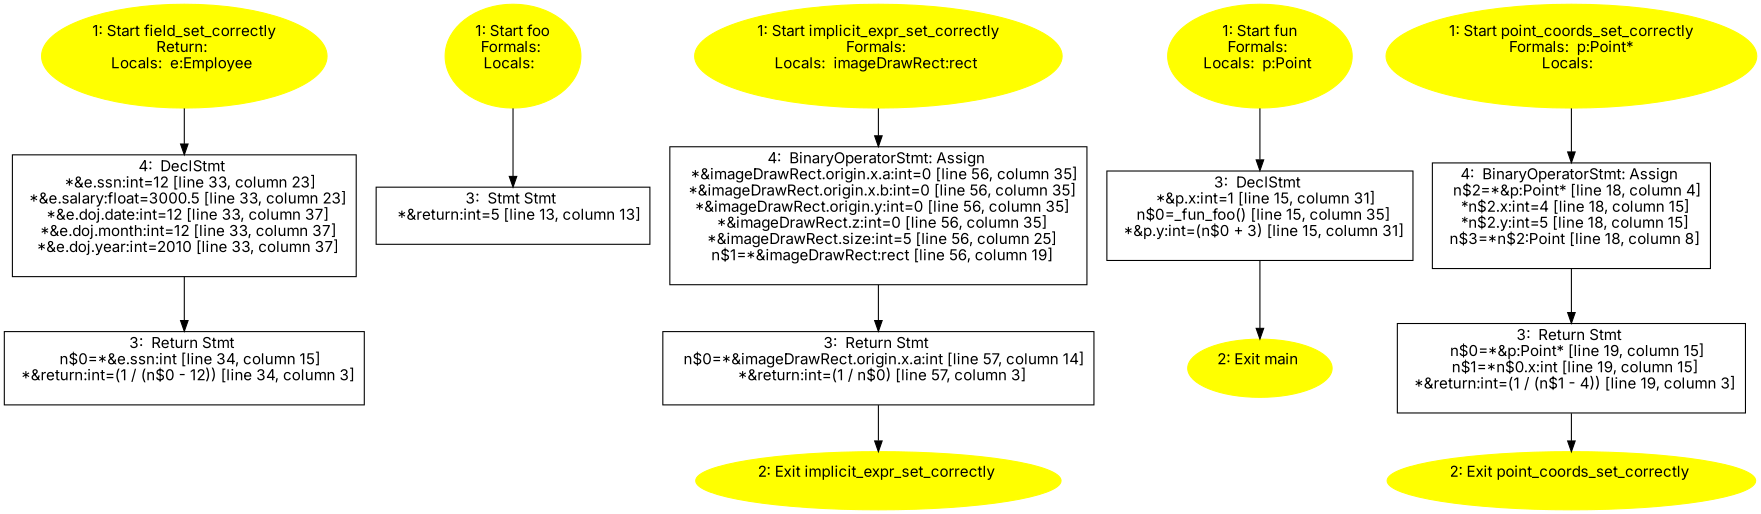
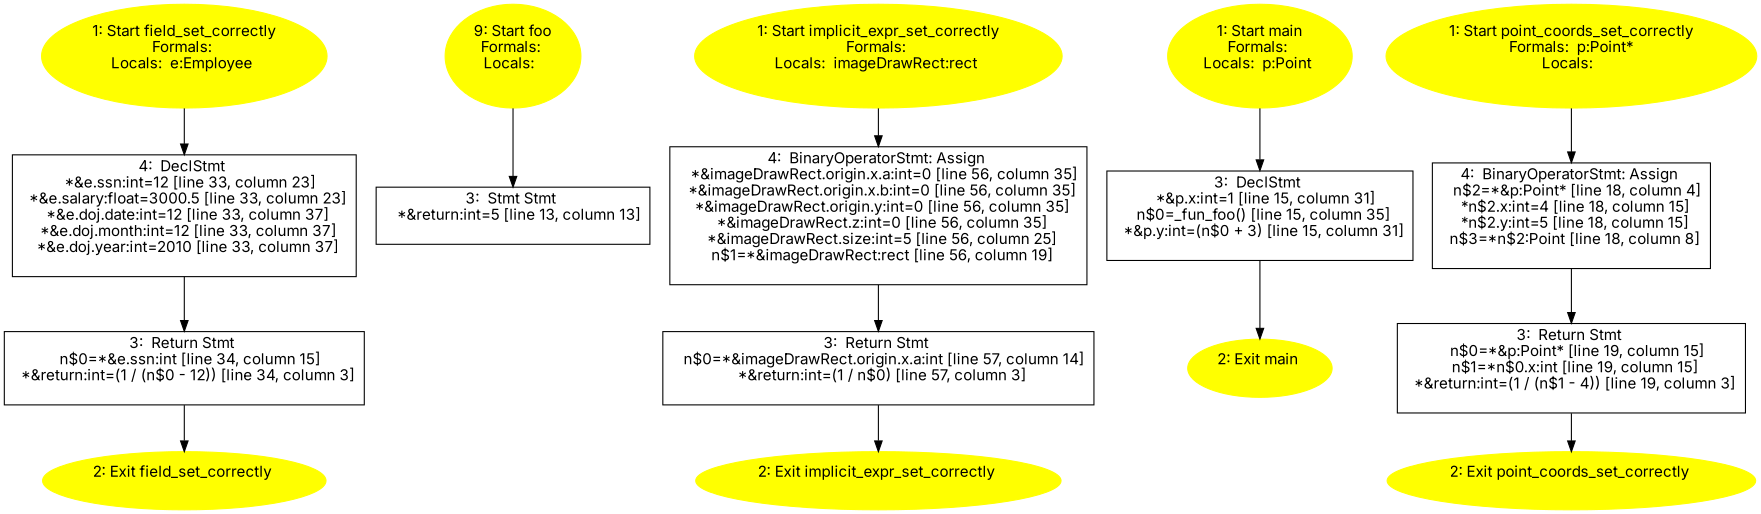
node "1: Start field_set_correctly Return: Locals:  e:Employee": label "1: Start field_set_correctly Return: Locals:  e:Employee" -> "1: Start field_set_correctly Formals: Locals:  e:Employee"
node "1: Start foo Formals: Locals:": label "1: Start foo Formals: Locals:" -> "9: Start foo Formals: Locals:"
node "1: Start fun Formals: Locals:  p:Point": label "1: Start fun Formals: Locals:  p:Point" -> "1: Start main Formals: Locals:  p:Point"
node "2: Exit field_set_correctly": added
